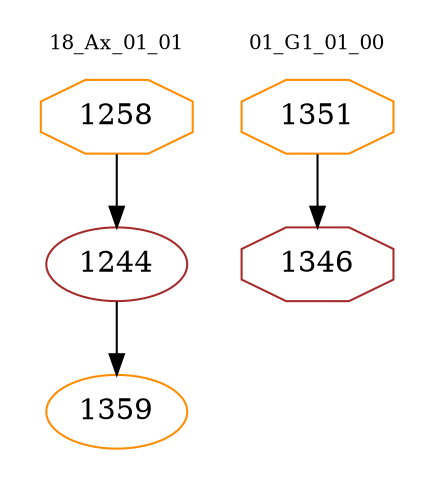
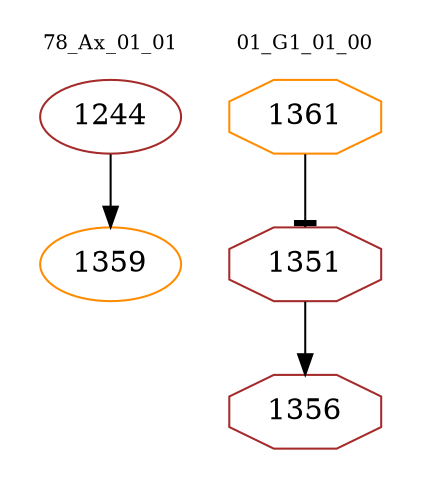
cluster "18_Ax_01_01": label "18_Ax_01_01" -> "78_Ax_01_01"
node "1258": removed
node "1361": added
node "1351": color darkorange -> brown
node "1346": label "1346" -> "1356"
